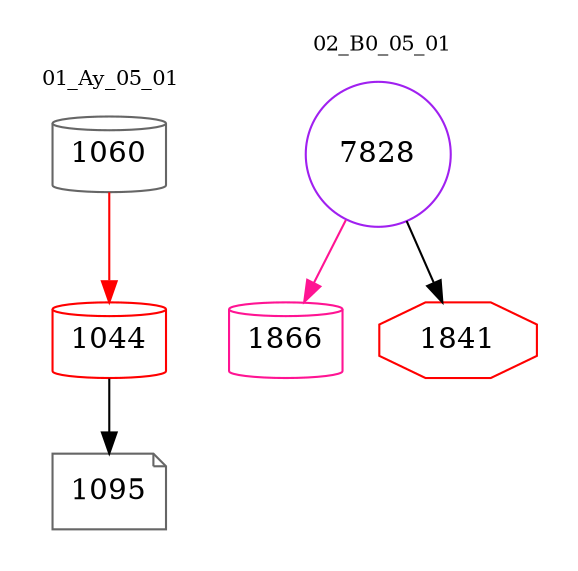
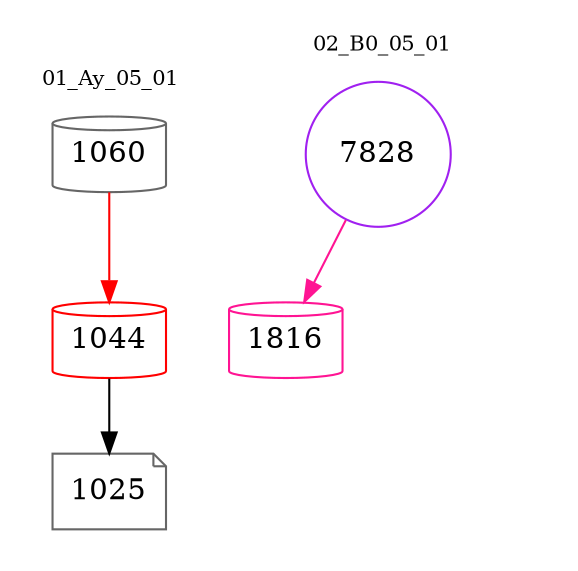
node "1866": label "1866" -> "1816"
node "1841": removed
node "1095": label "1095" -> "1025"
